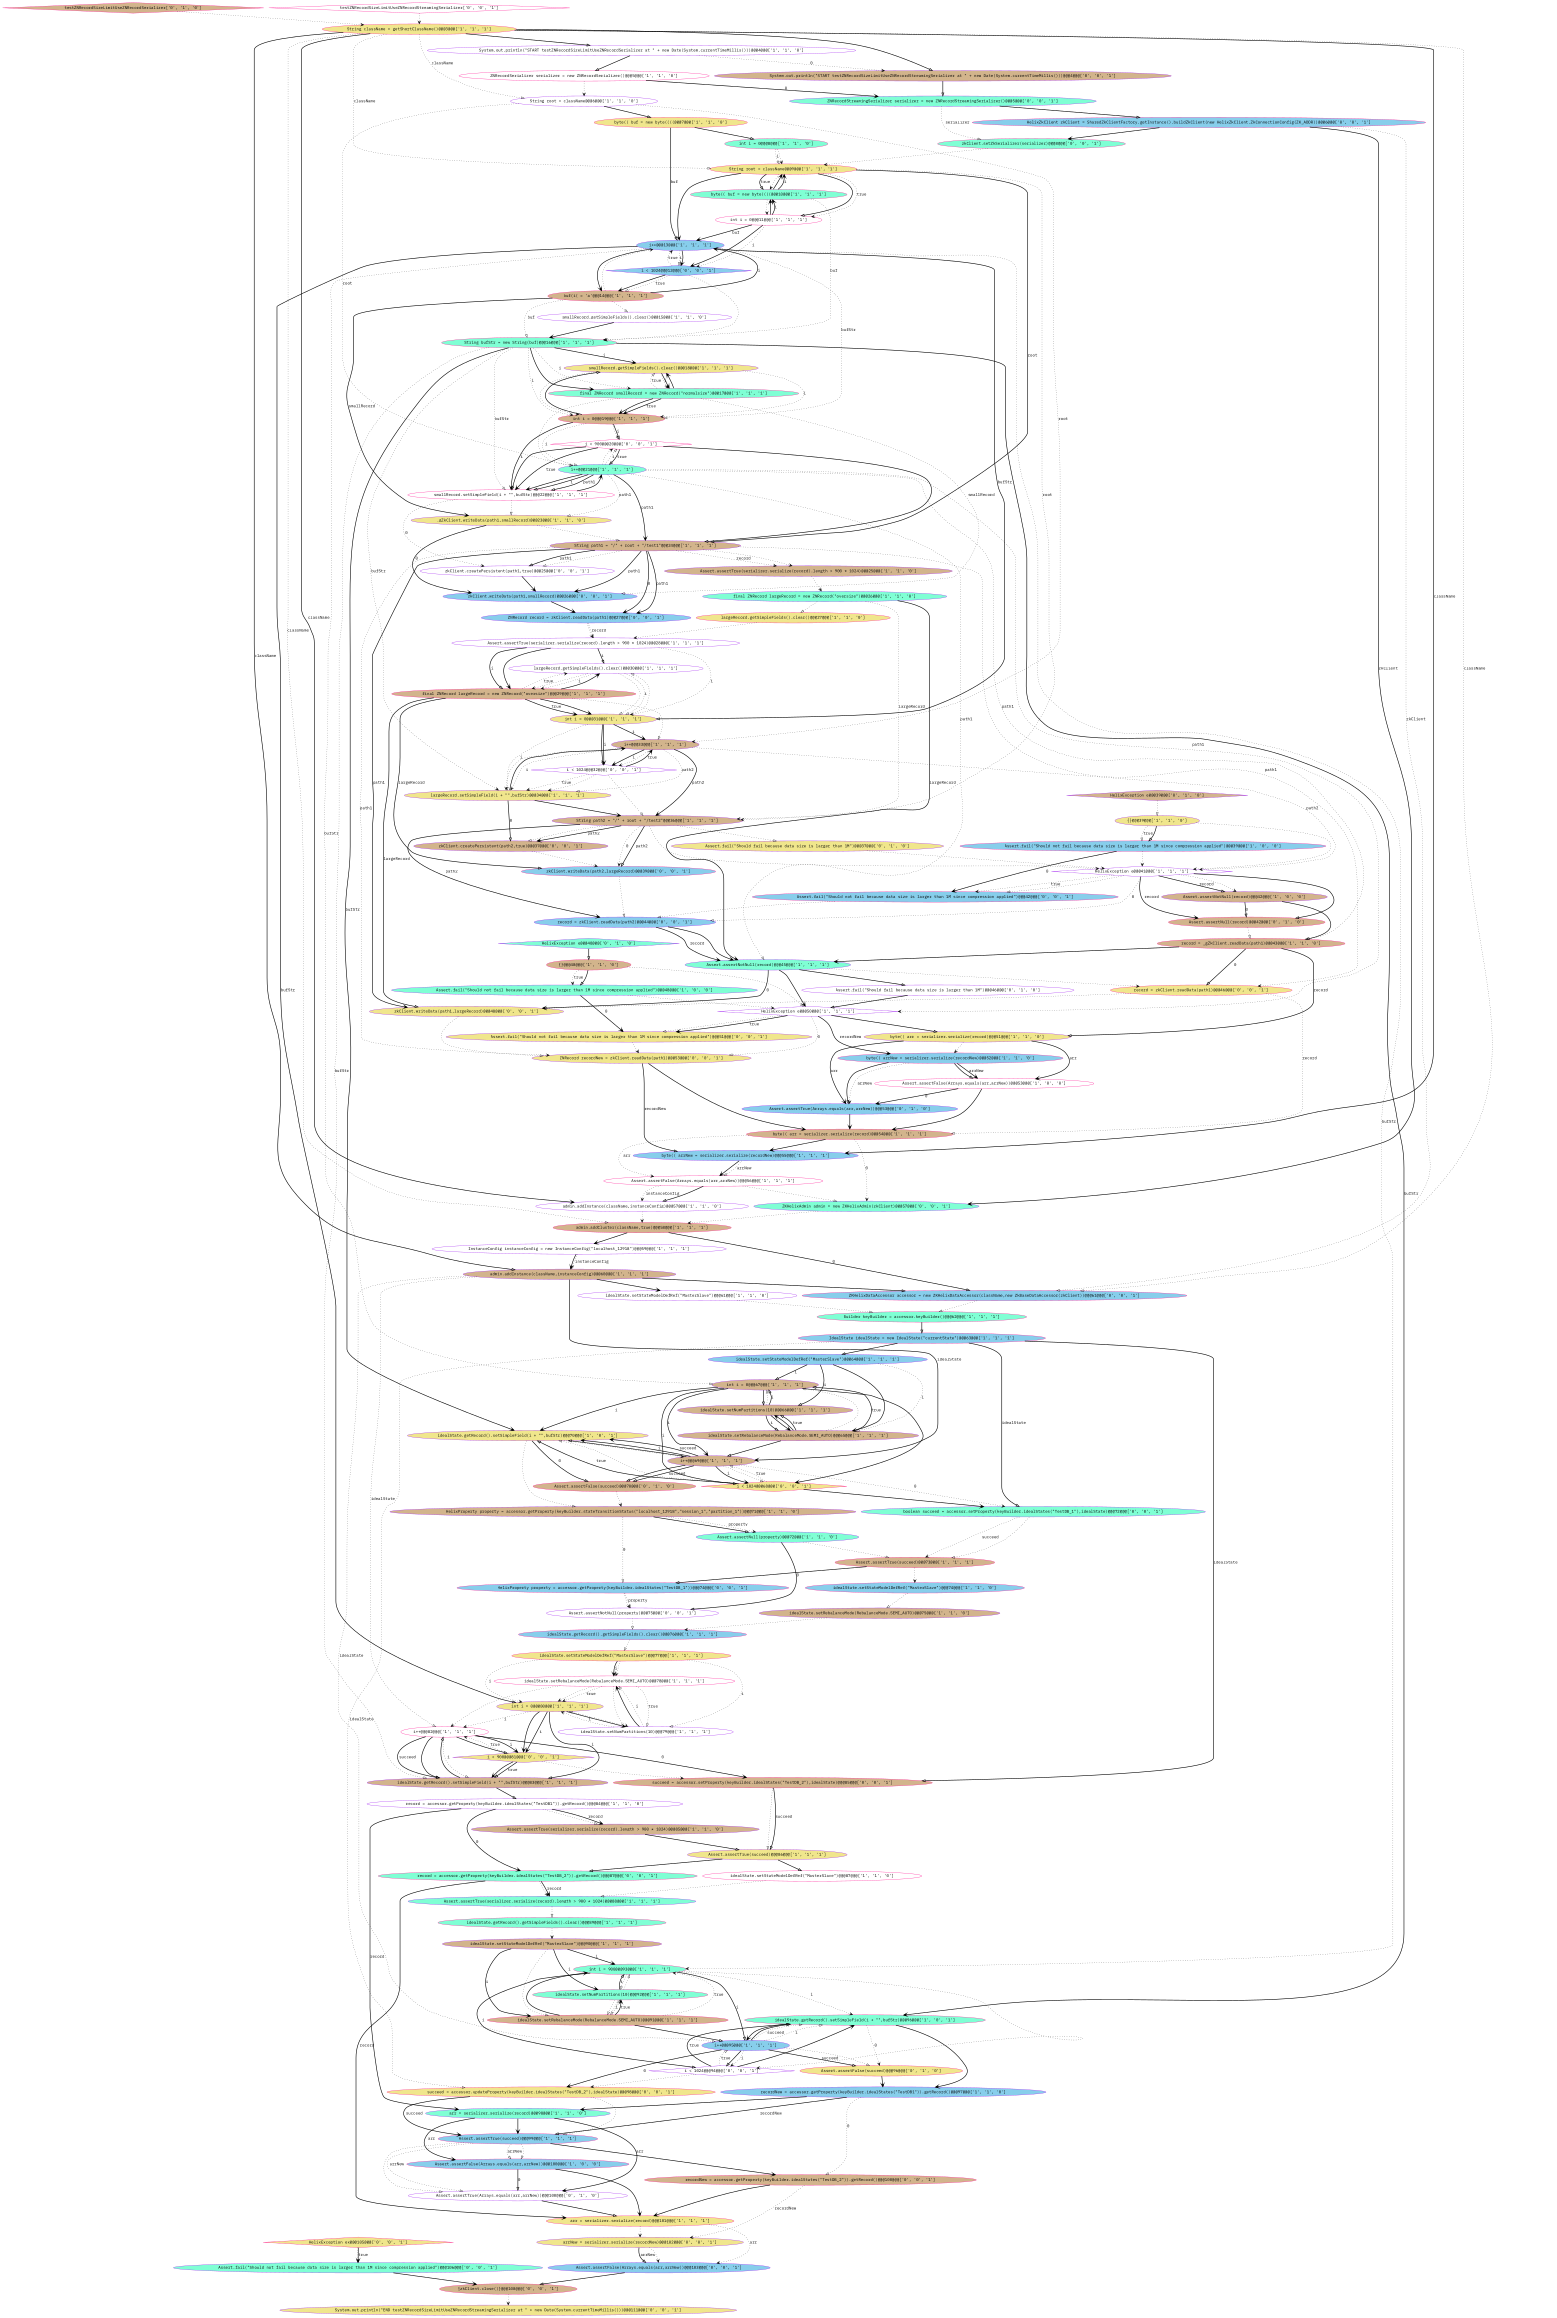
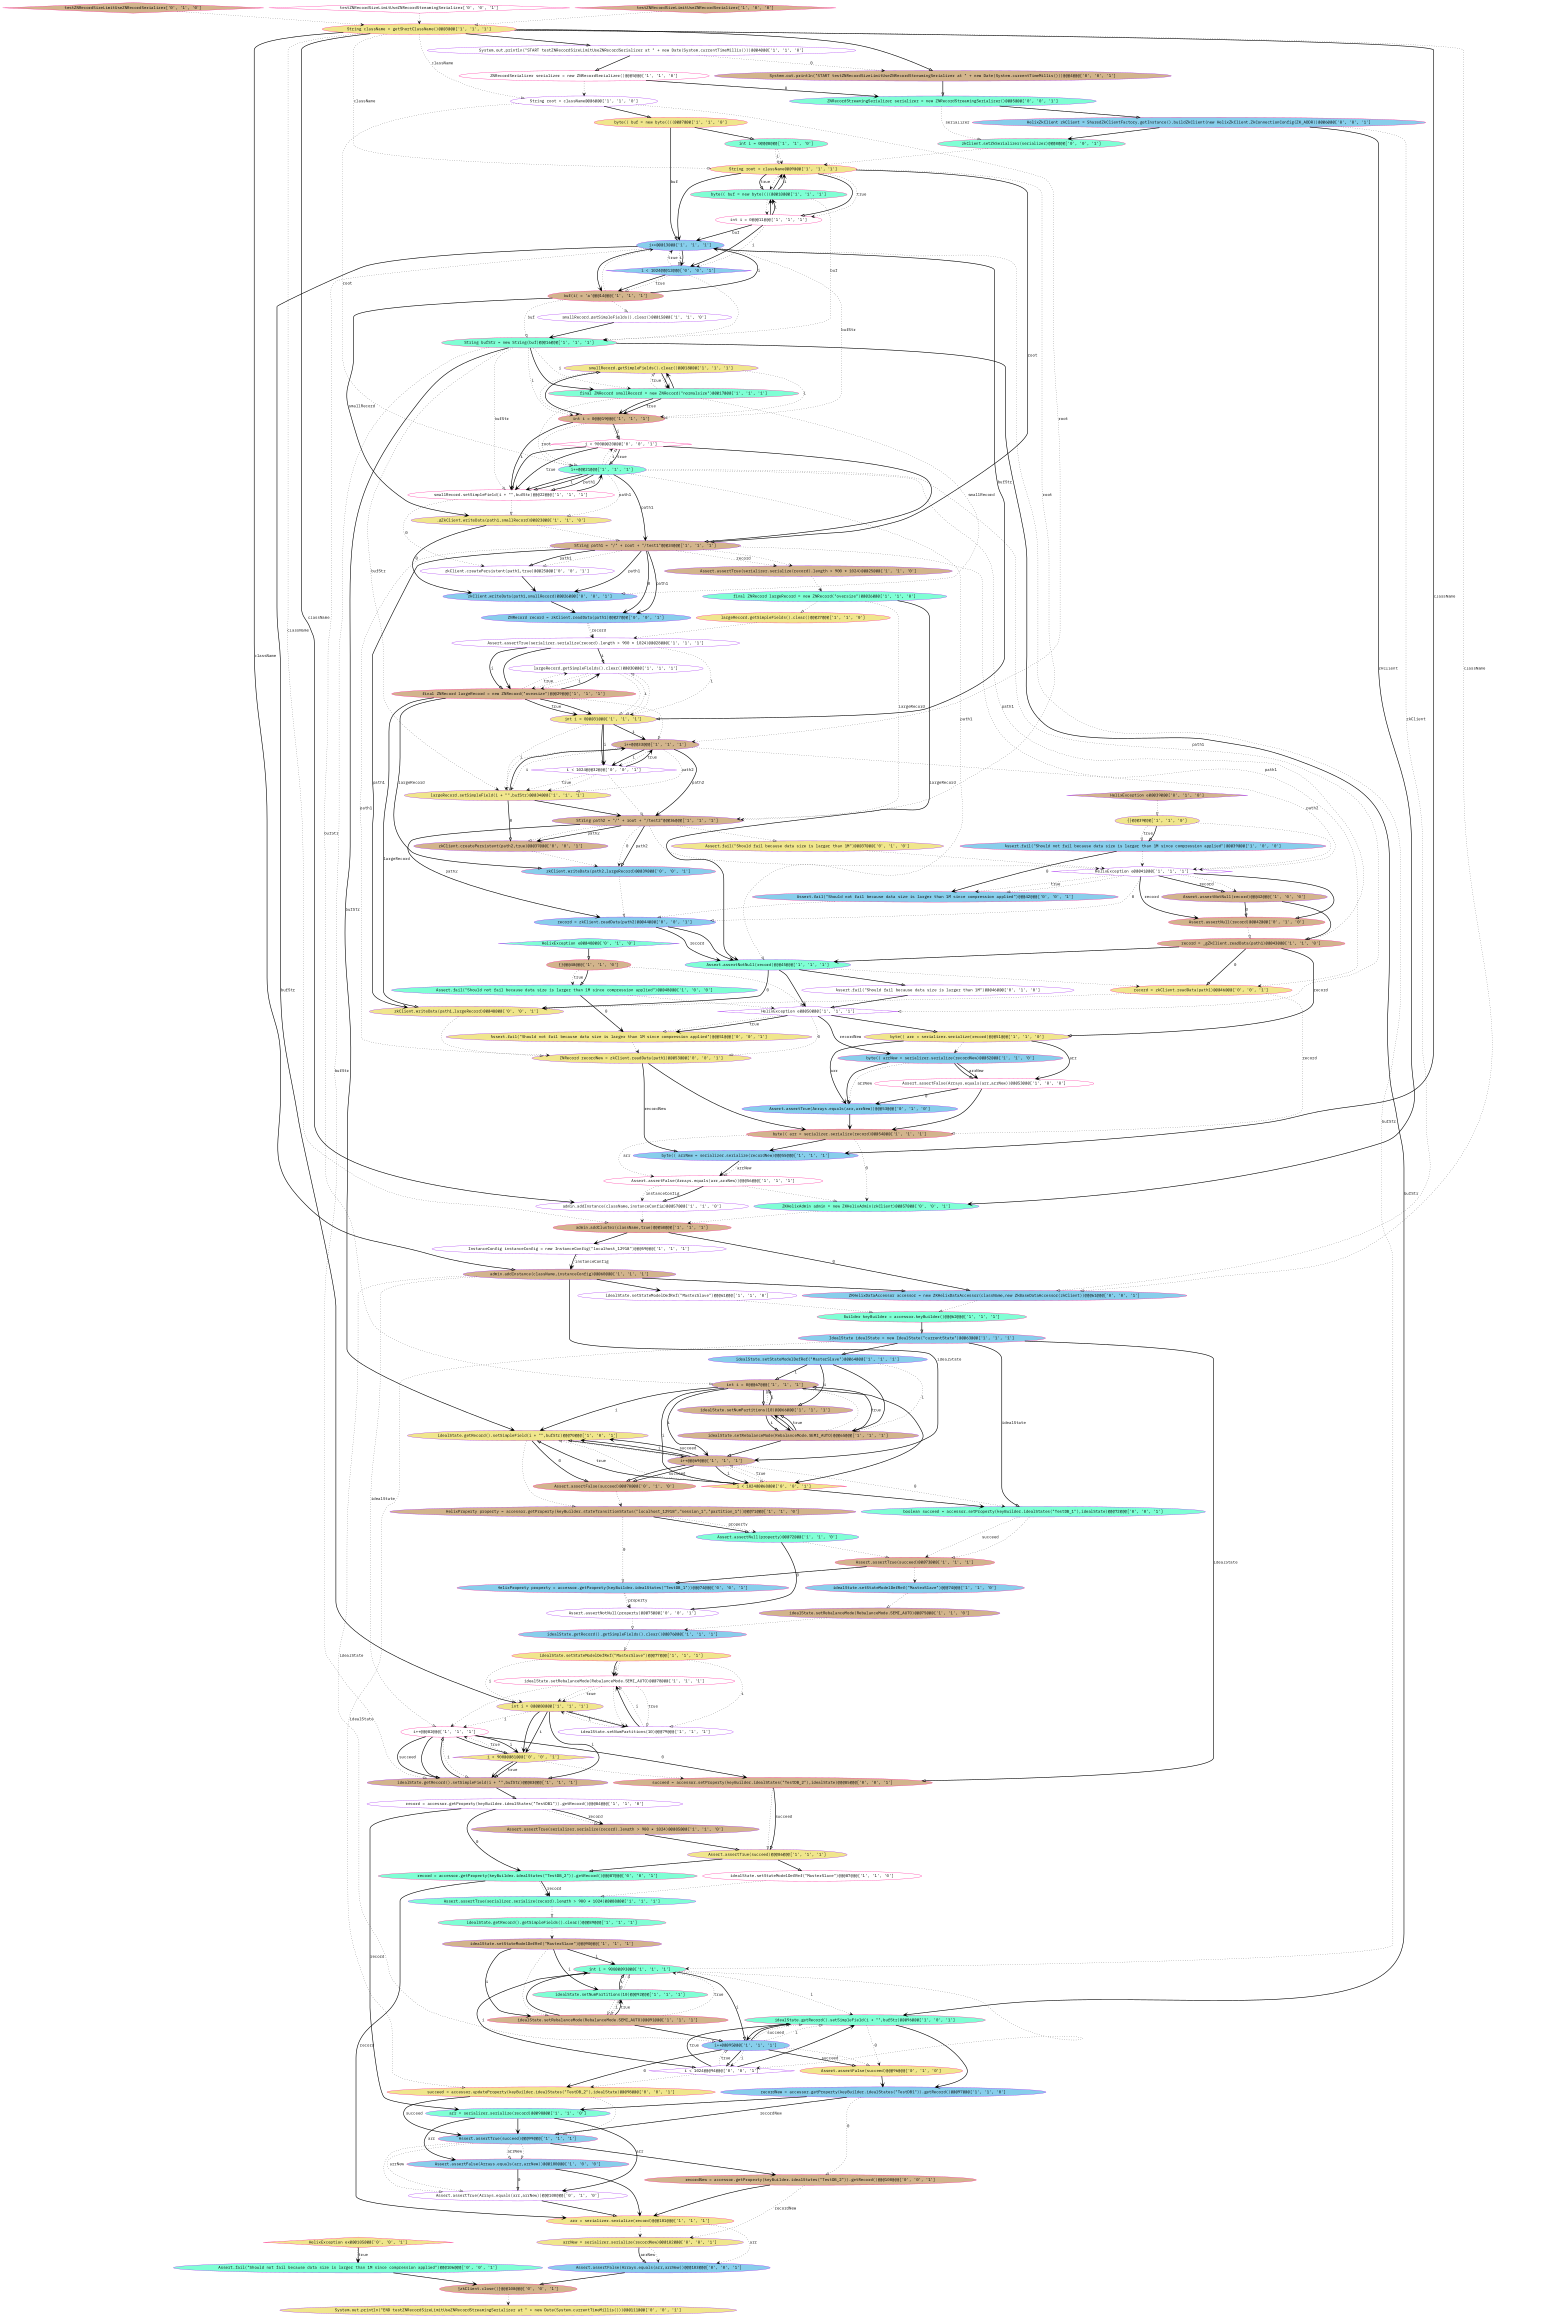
node "testZNRecordSizeLimitUseZNRecordSerializer['1', '0', '0']": added
edge "String bufStr = new String(buf)@@@16@@@['1', '1', '1']" -> "smallRecord.getSimpleFields().clear()@@@18@@@['1', '1', '1']": removed, label "i"
edge "int i = 0@@@19@@@['1', '1', '1']" -> "i++@@@21@@@['1', '1', '1']": label "i" -> "root"
edge "i++@@@21@@@['1', '1', '1']" -> "HelixException e@@@50@@@['1', '1', '1']": arrowhead vee -> onormal
